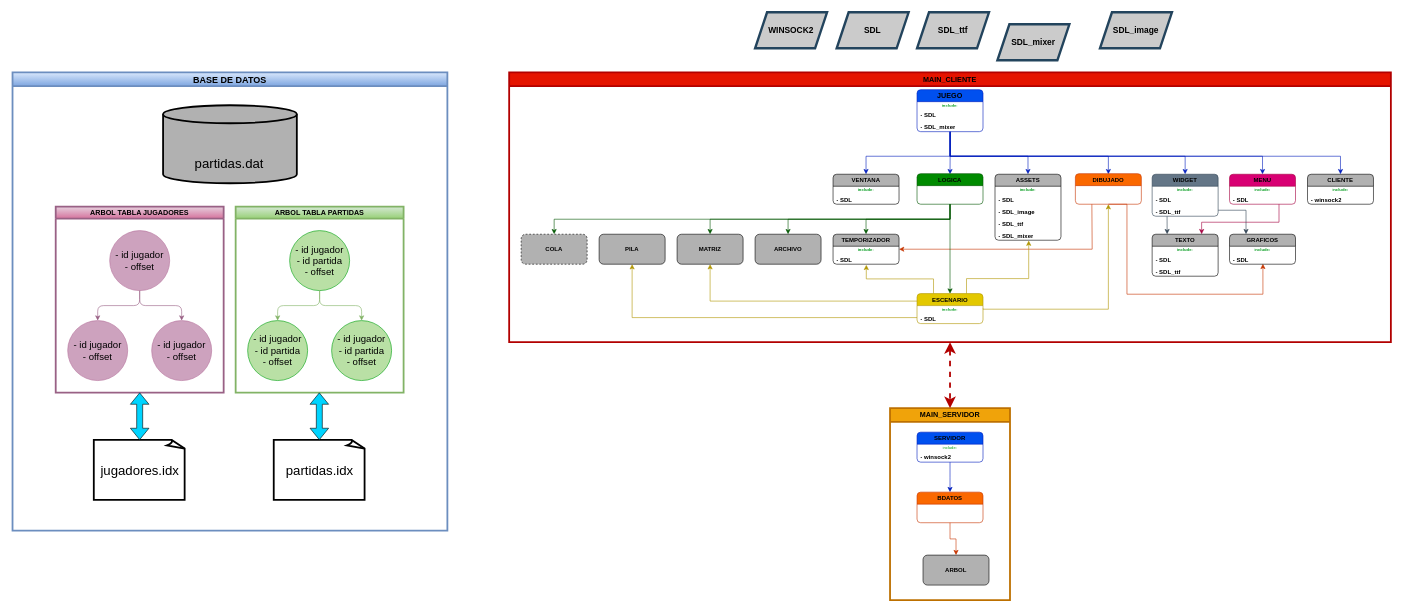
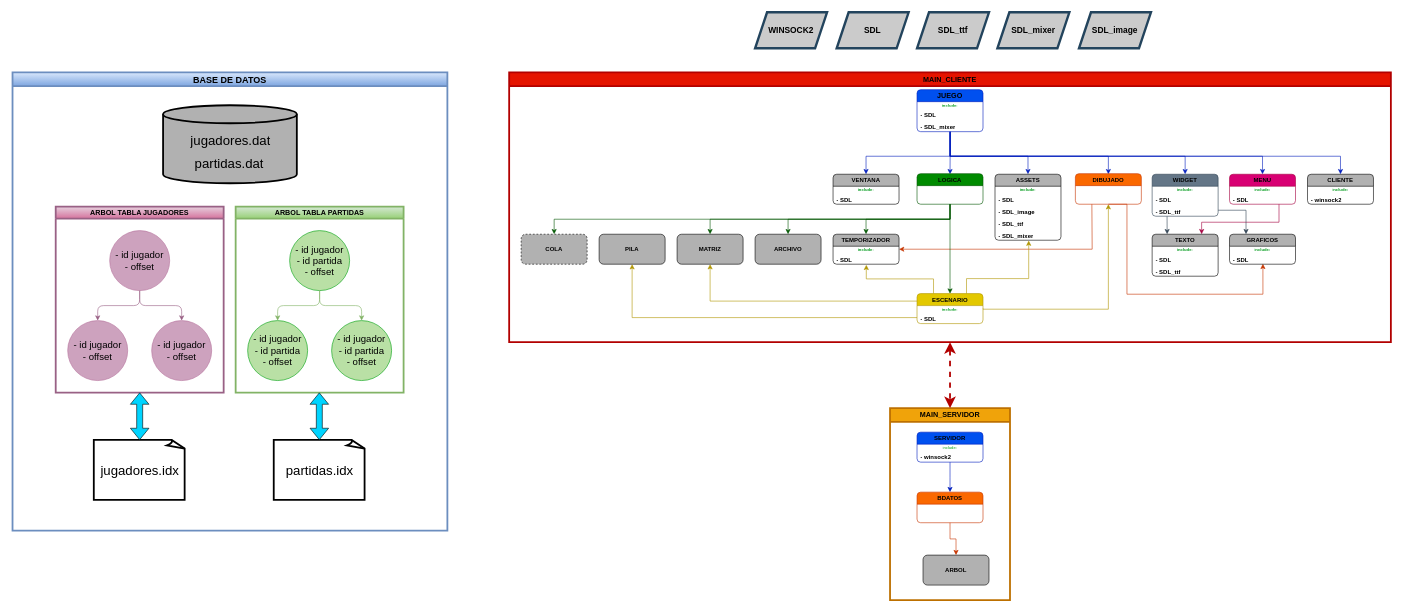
node "SDL_image": moved (1136, 30) -> (1115, 30)
node "SDL_mixer": moved (1034, 42) -> (1034, 30)
node "jugadores.dat": added
